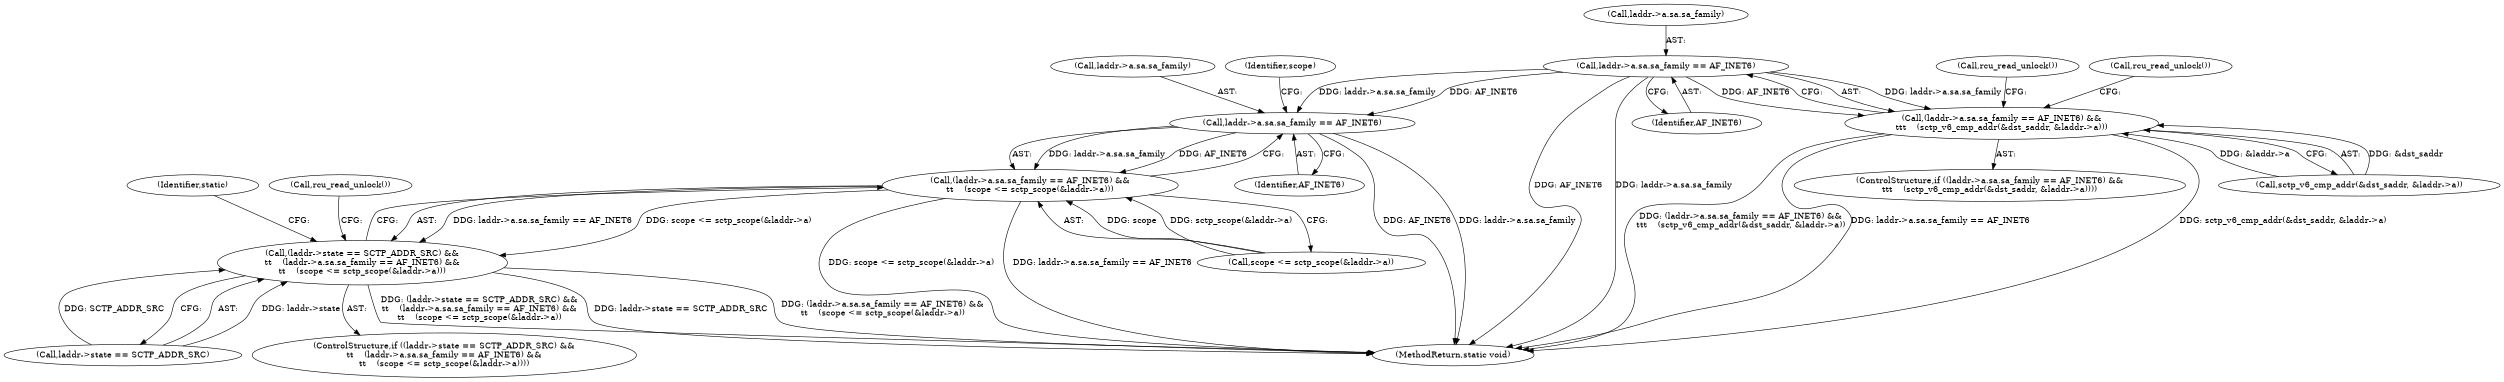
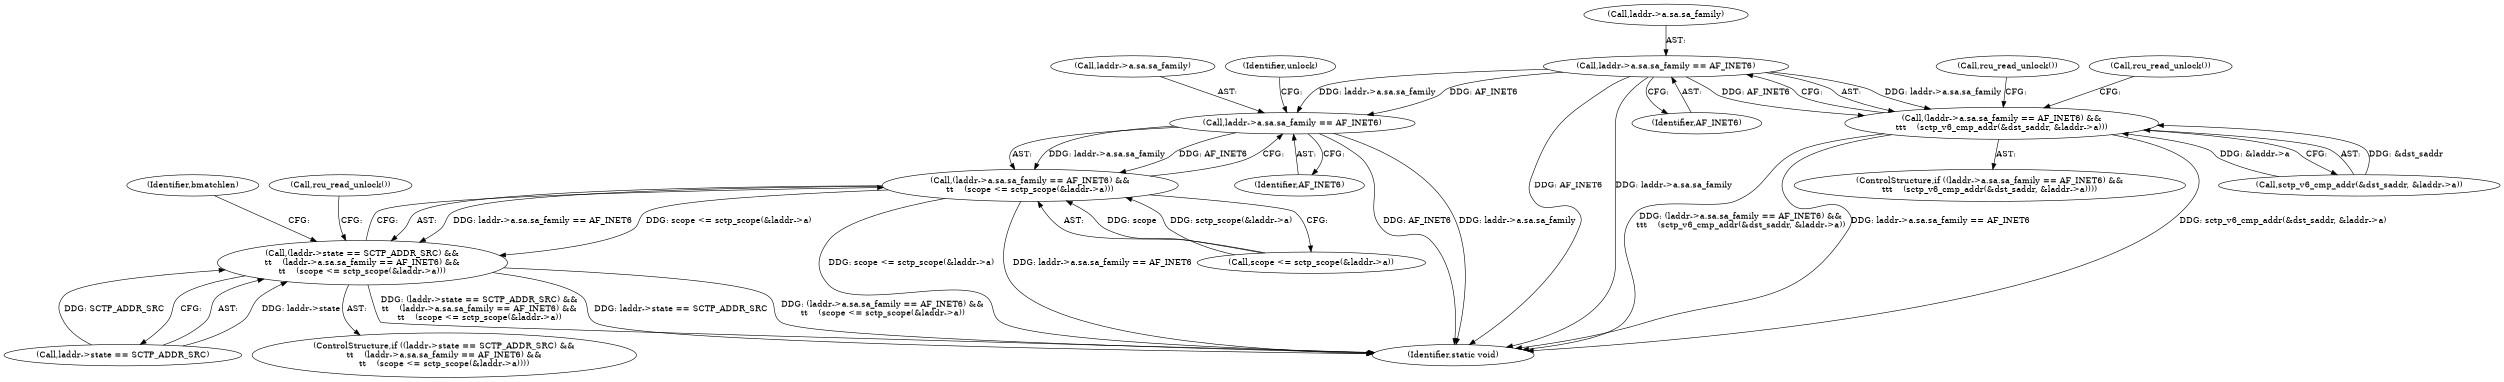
node "(Identifier,scope)": label "(Identifier,scope)" -> "(Identifier,unlock)"
node "(Identifier,static)": label "(Identifier,static)" -> "(Identifier,bmatchlen)"
node "(MethodReturn,static void)": label "(MethodReturn,static void)" -> "(Identifier,static void)"
